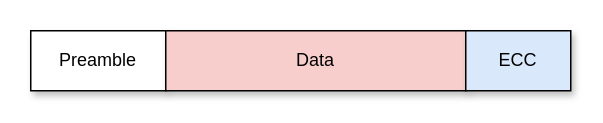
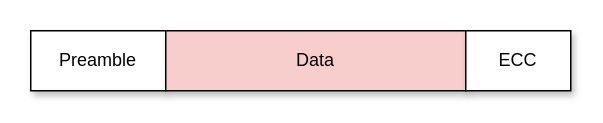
node "ECC": fillcolor #dae8fc -> #ffffff
